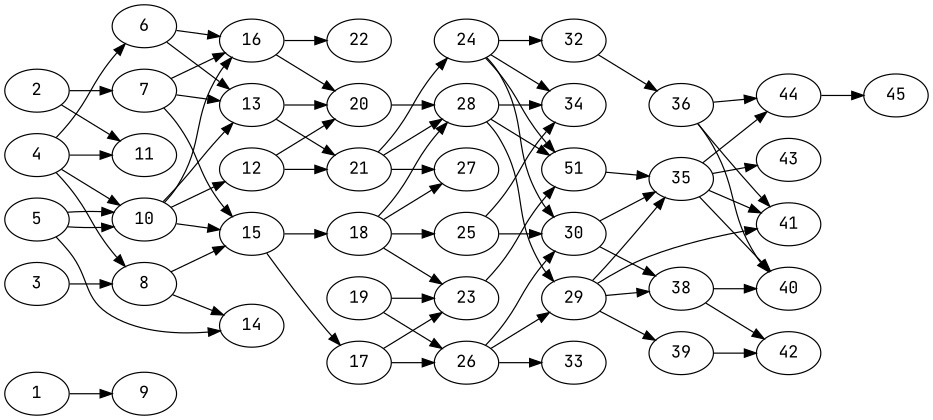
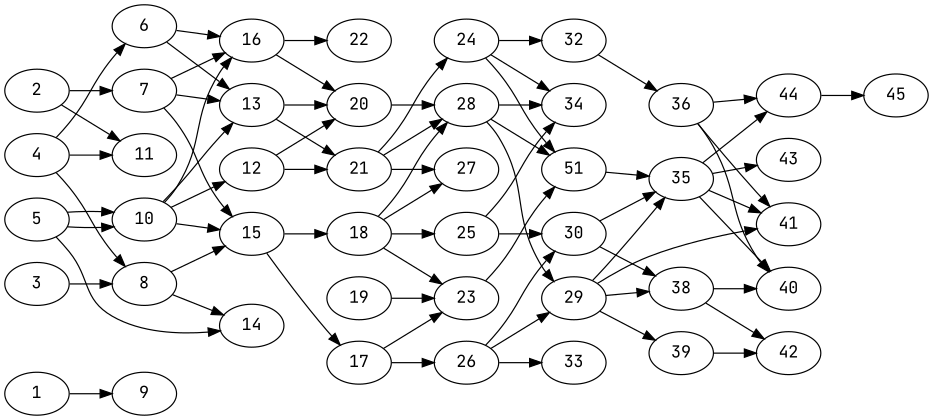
edge "24" -> "30": removed
edge "4" -> "10": removed
edge "19" -> "26": removed
